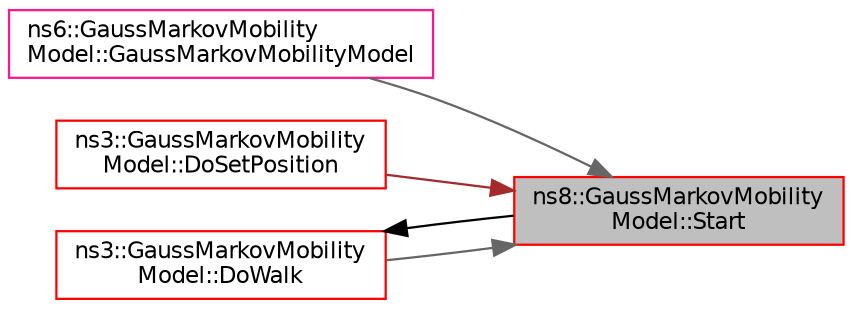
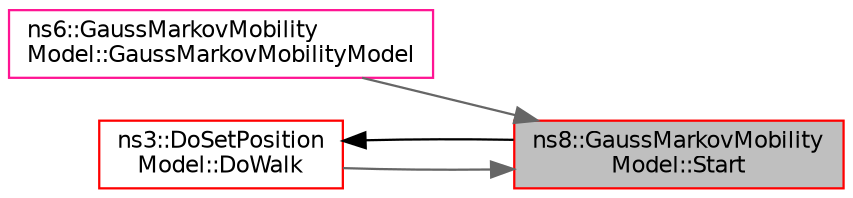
node "ns3::GaussMarkovMobility Model::DoSetPosition": removed
node "ns3::GaussMarkovMobility Model::DoWalk": label "ns3::GaussMarkovMobility Model::DoWalk" -> "ns3::DoSetPosition Model::DoWalk"
